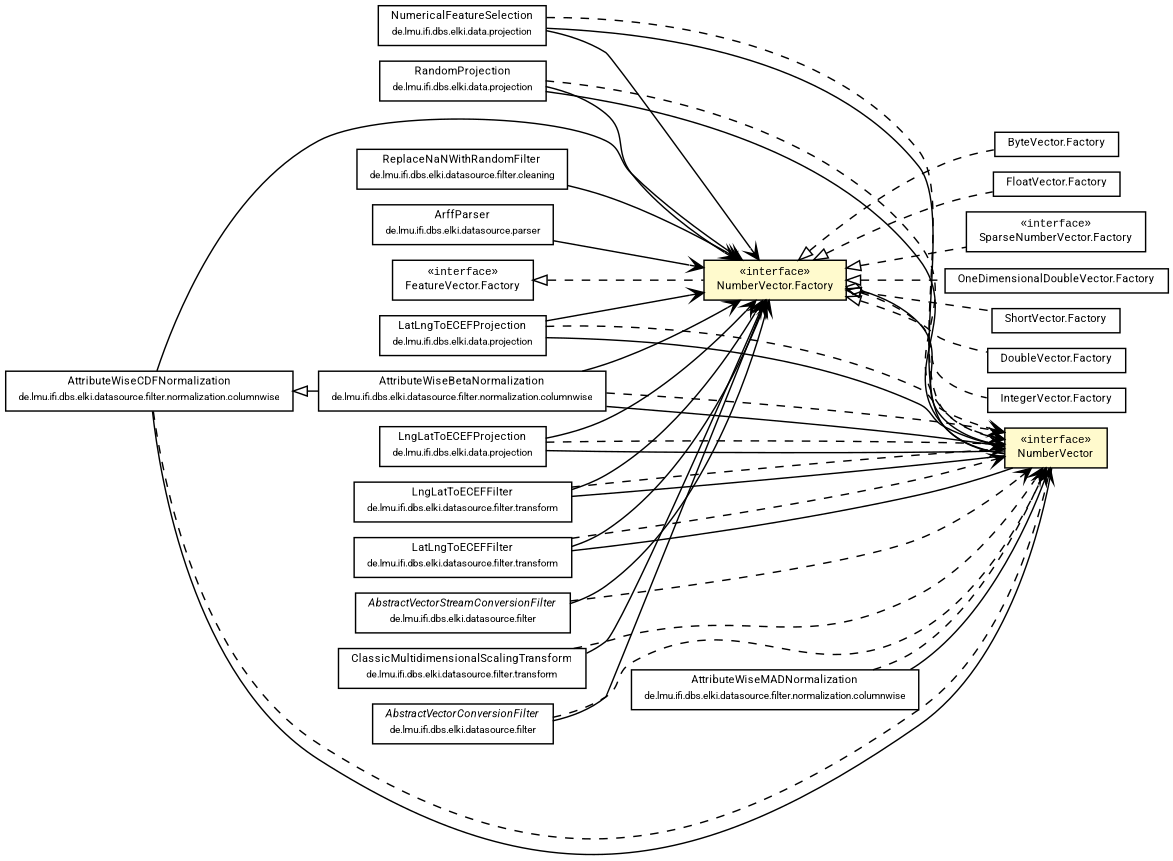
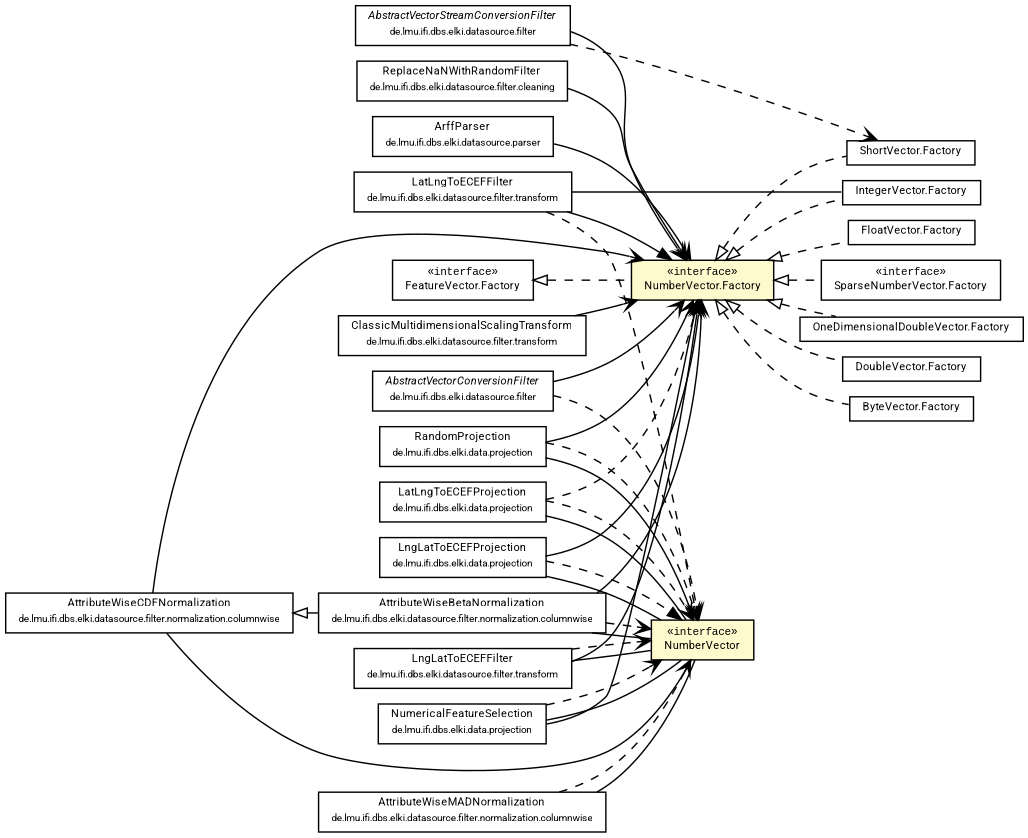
edge "LatLngToECEFProjection" -> "NumberVector.Factory": style solid -> dashed
edge "NumberVector" -> "NumberVector.Factory": removed
edge "LngLatToECEFProjection" -> "NumberVector": arrowhead open -> normal
edge "LatLngToECEFFilter" -> "NumberVector.Factory": arrowhead open -> normal
edge "NumberVector" -- "LatLngToECEFFilter": now "IntegerVector.Factory" -- "LatLngToECEFFilter"
edge "AbstractVectorStreamConversionFilter" -> "NumberVector": now "AbstractVectorStreamConversionFilter" -> "ShortVector.Factory"
edge "ClassicMultidimensionalScalingTransform" -> "NumberVector": removed
edge "AttributeWiseCDFNormalization" -> "NumberVector": removed
